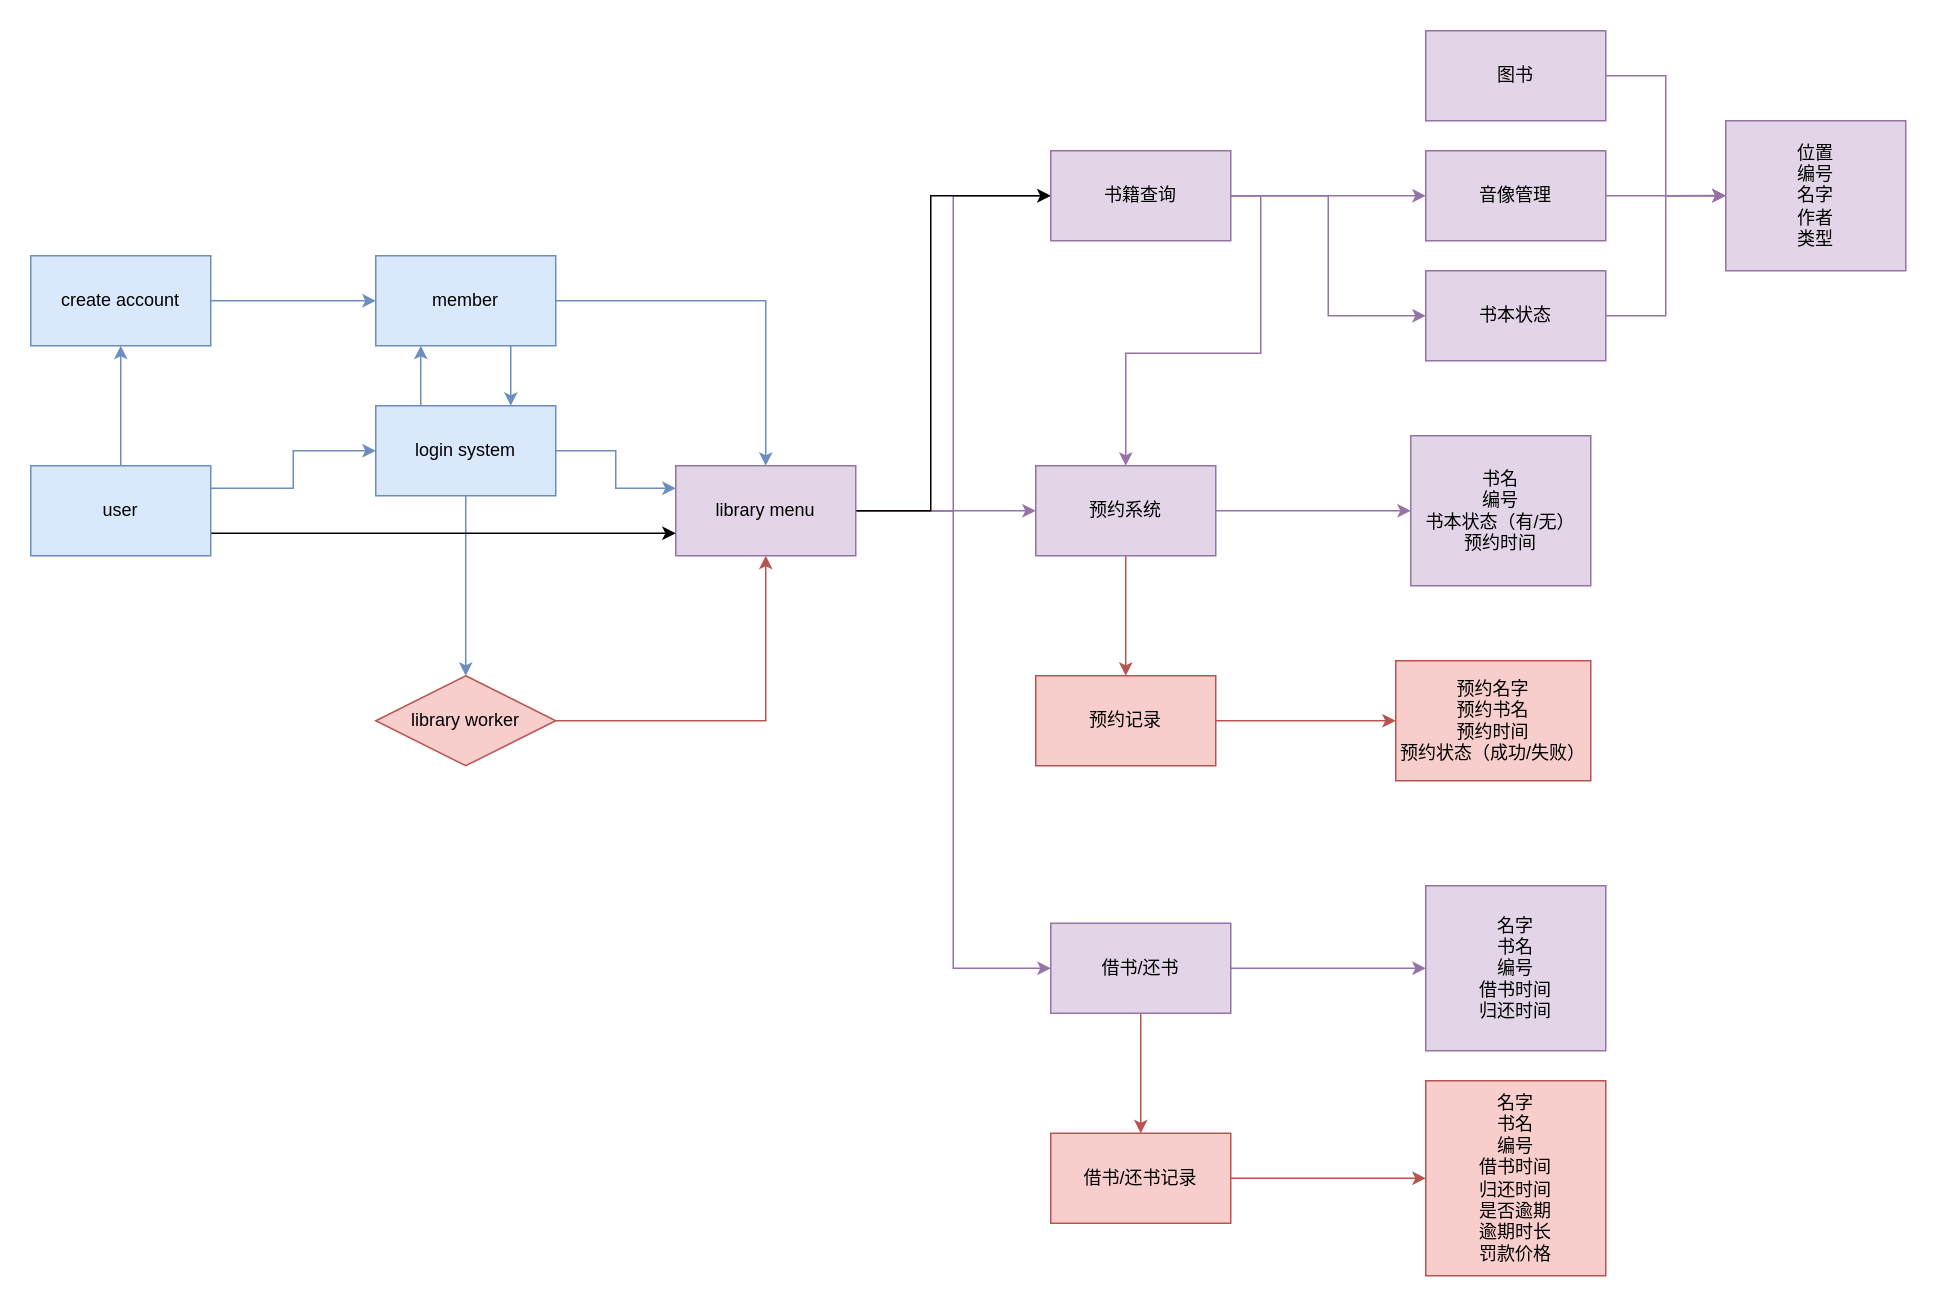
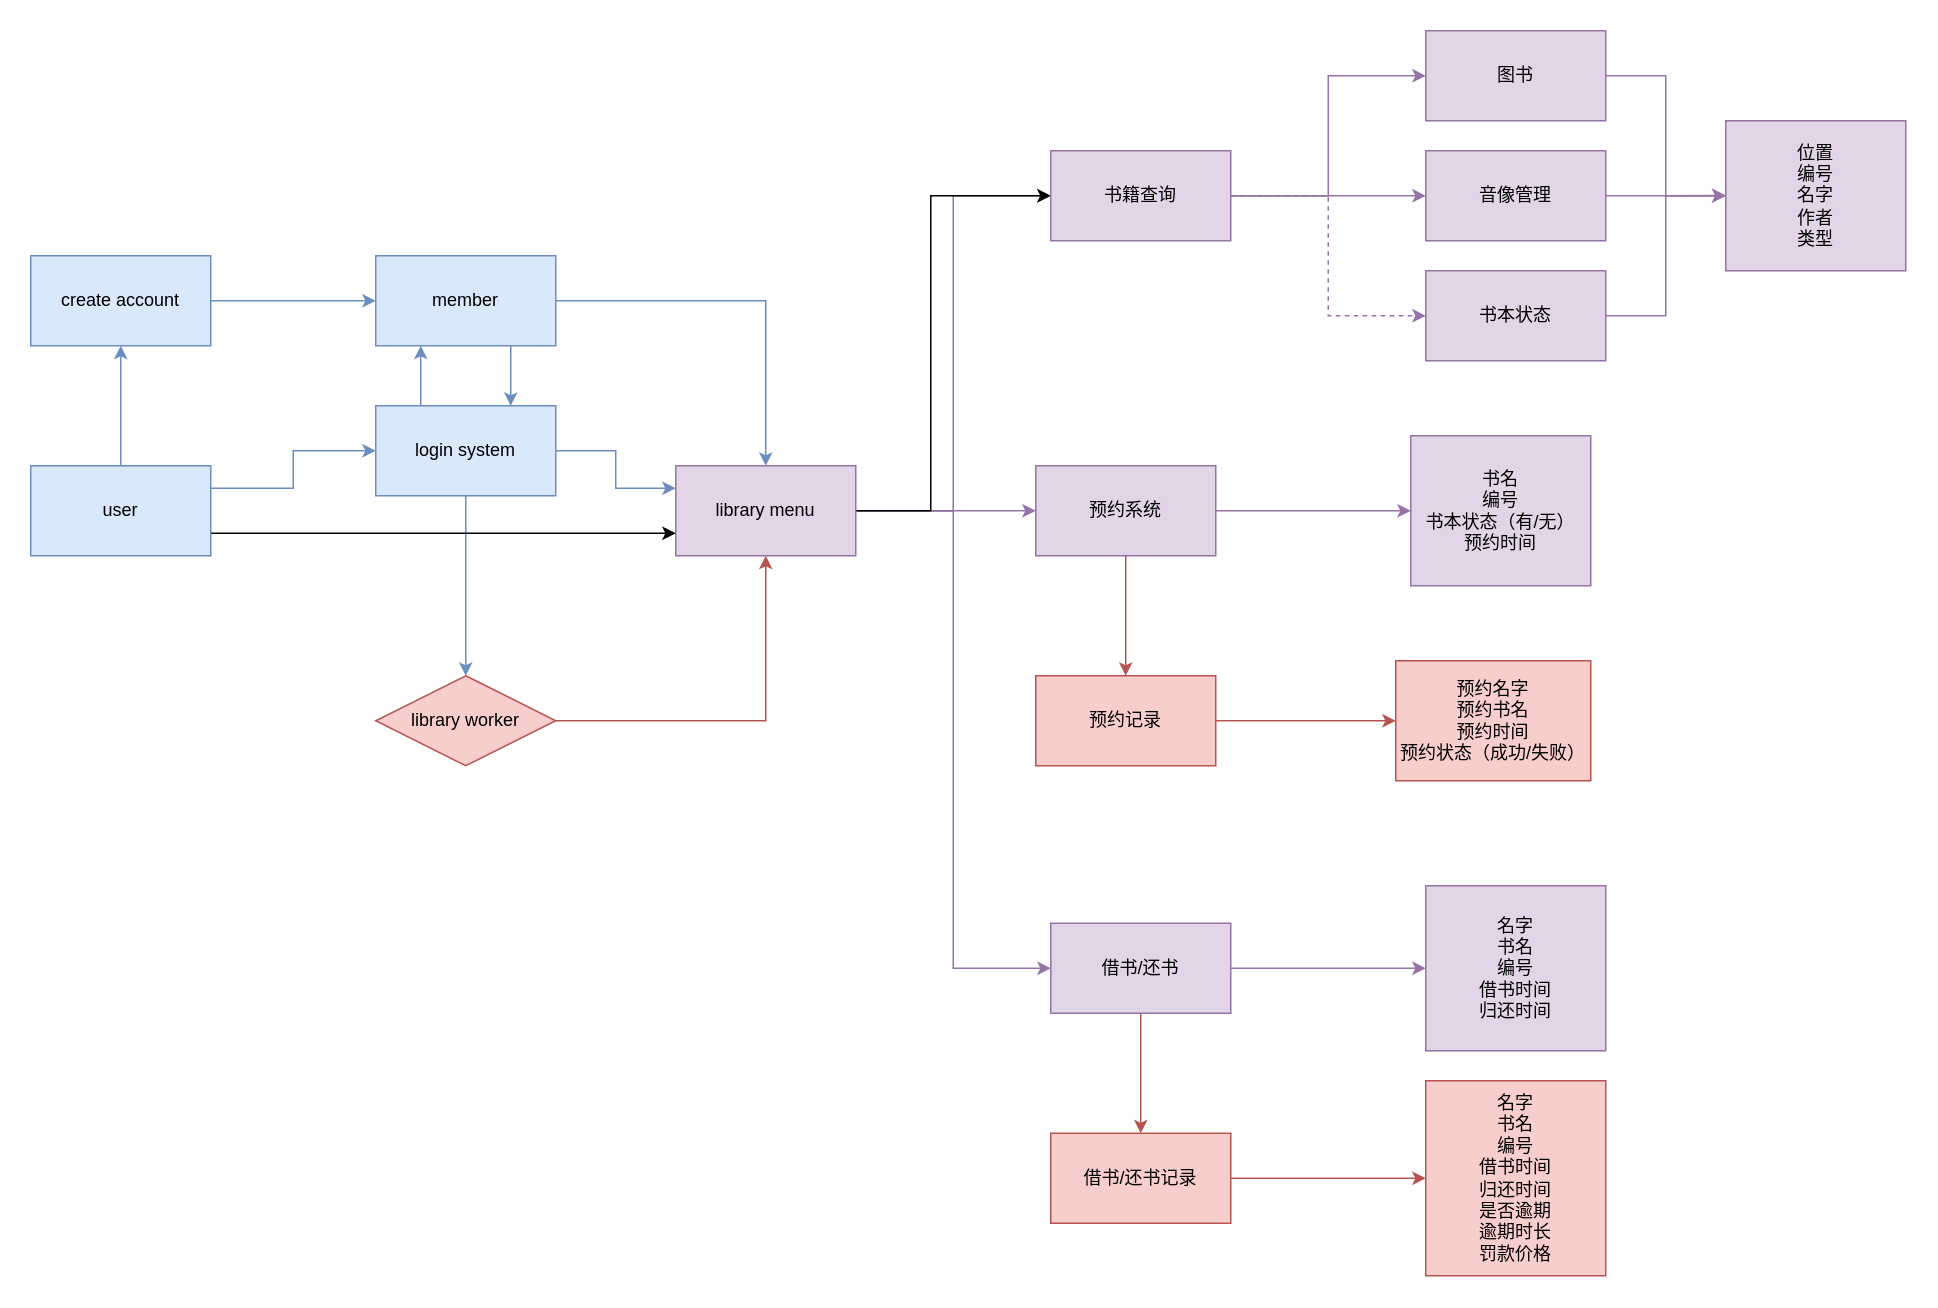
edge "书籍查询" -> "书本状态": style solid -> dashed
edge "书籍查询" -> "预约系统": now "书籍查询" -> "图书"
